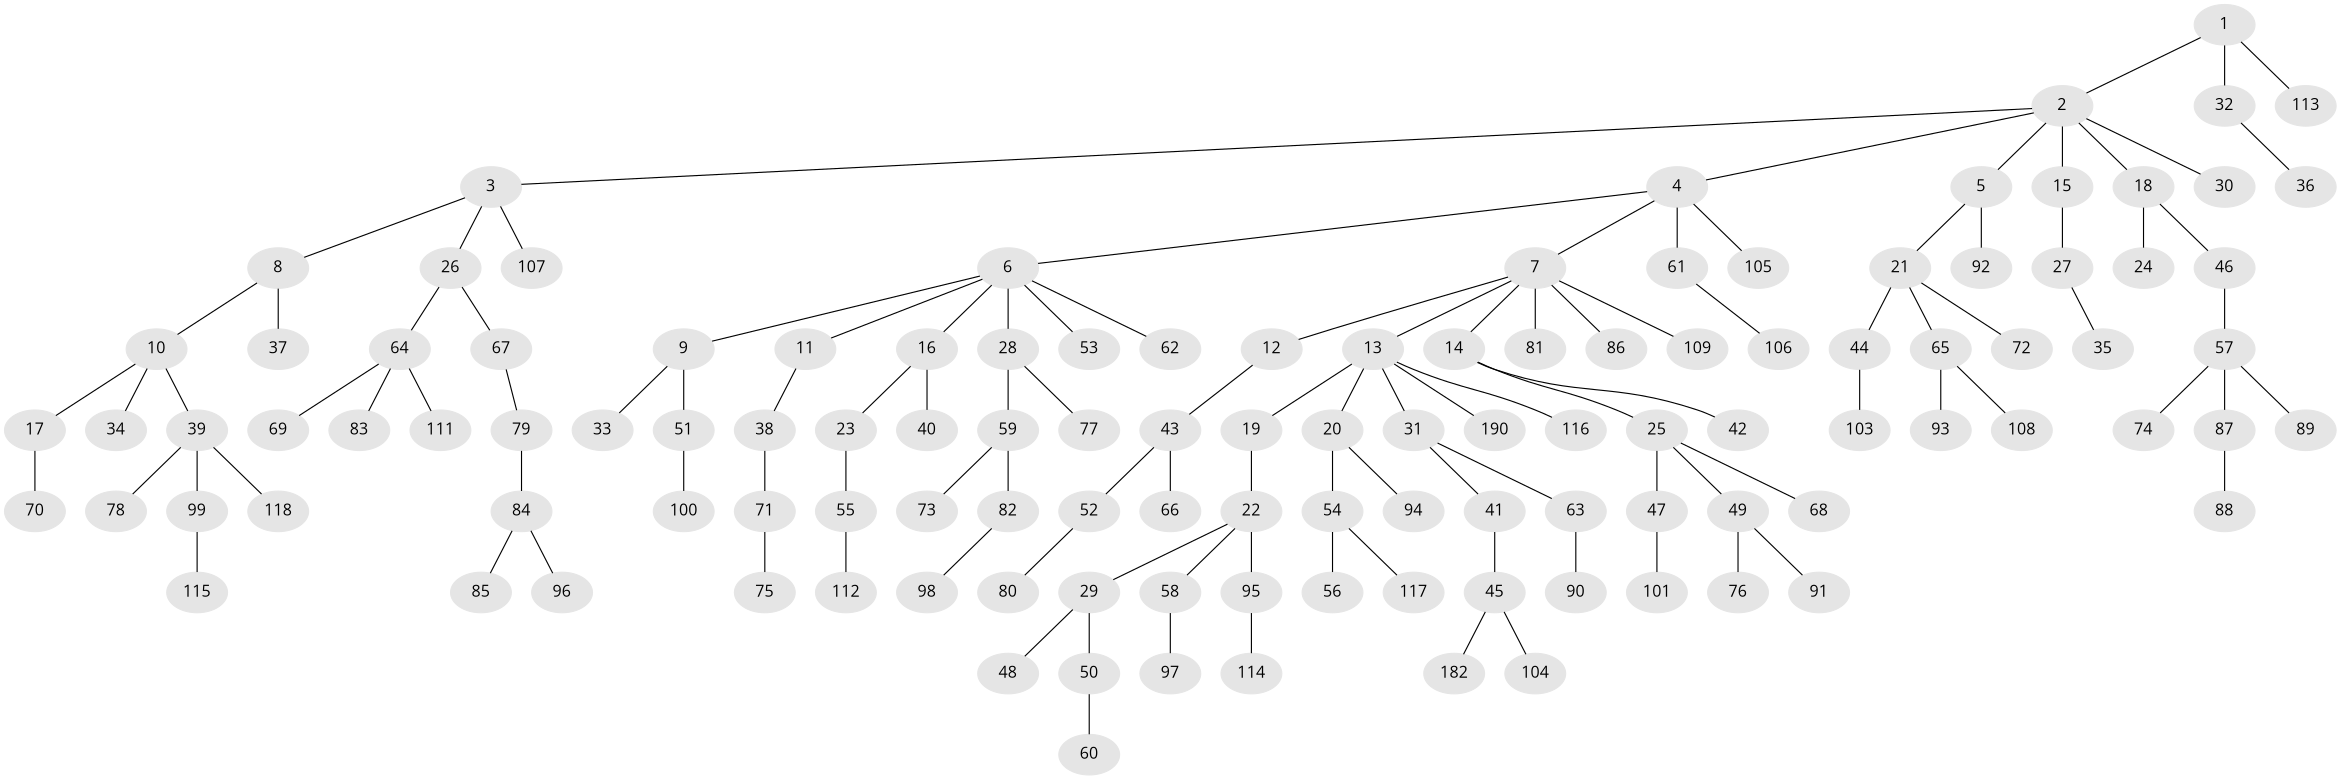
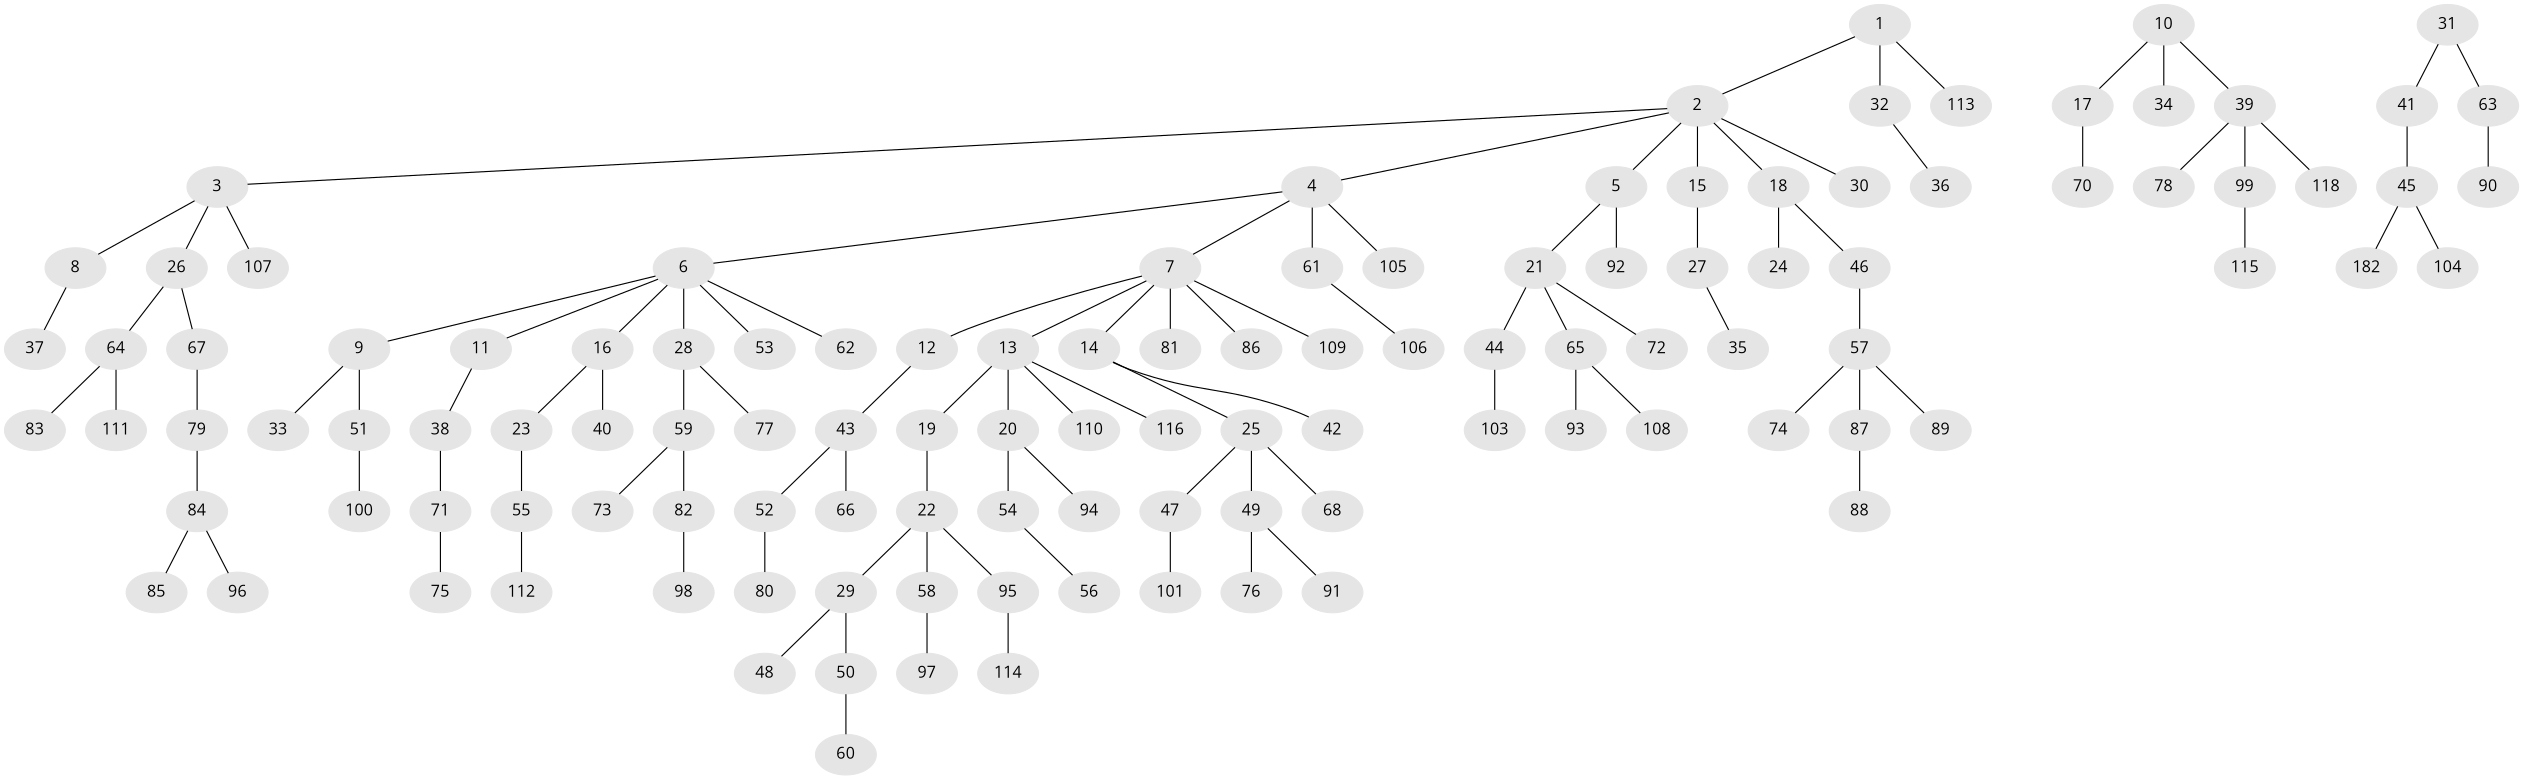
edge "8" -- "10": removed
edge "13" -- "31": removed
node "69": removed
node "190": label "190" -> "110"
node "117": removed
